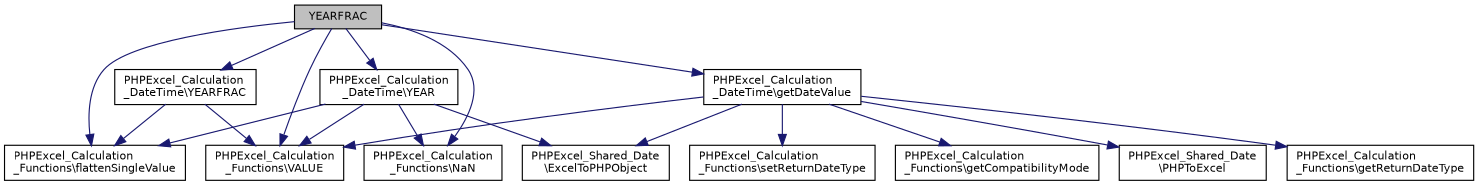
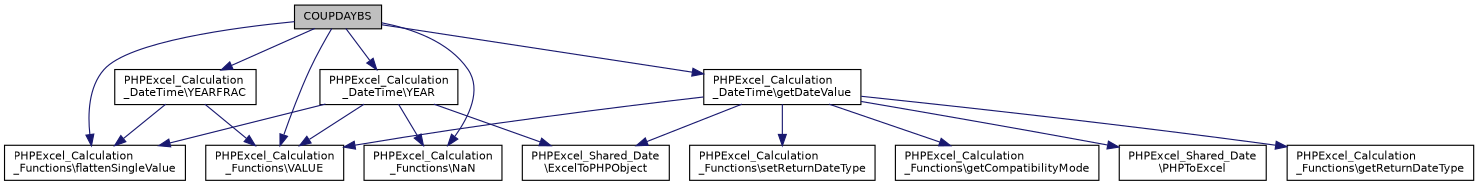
node "YEARFRAC": label "YEARFRAC" -> "COUPDAYBS"
